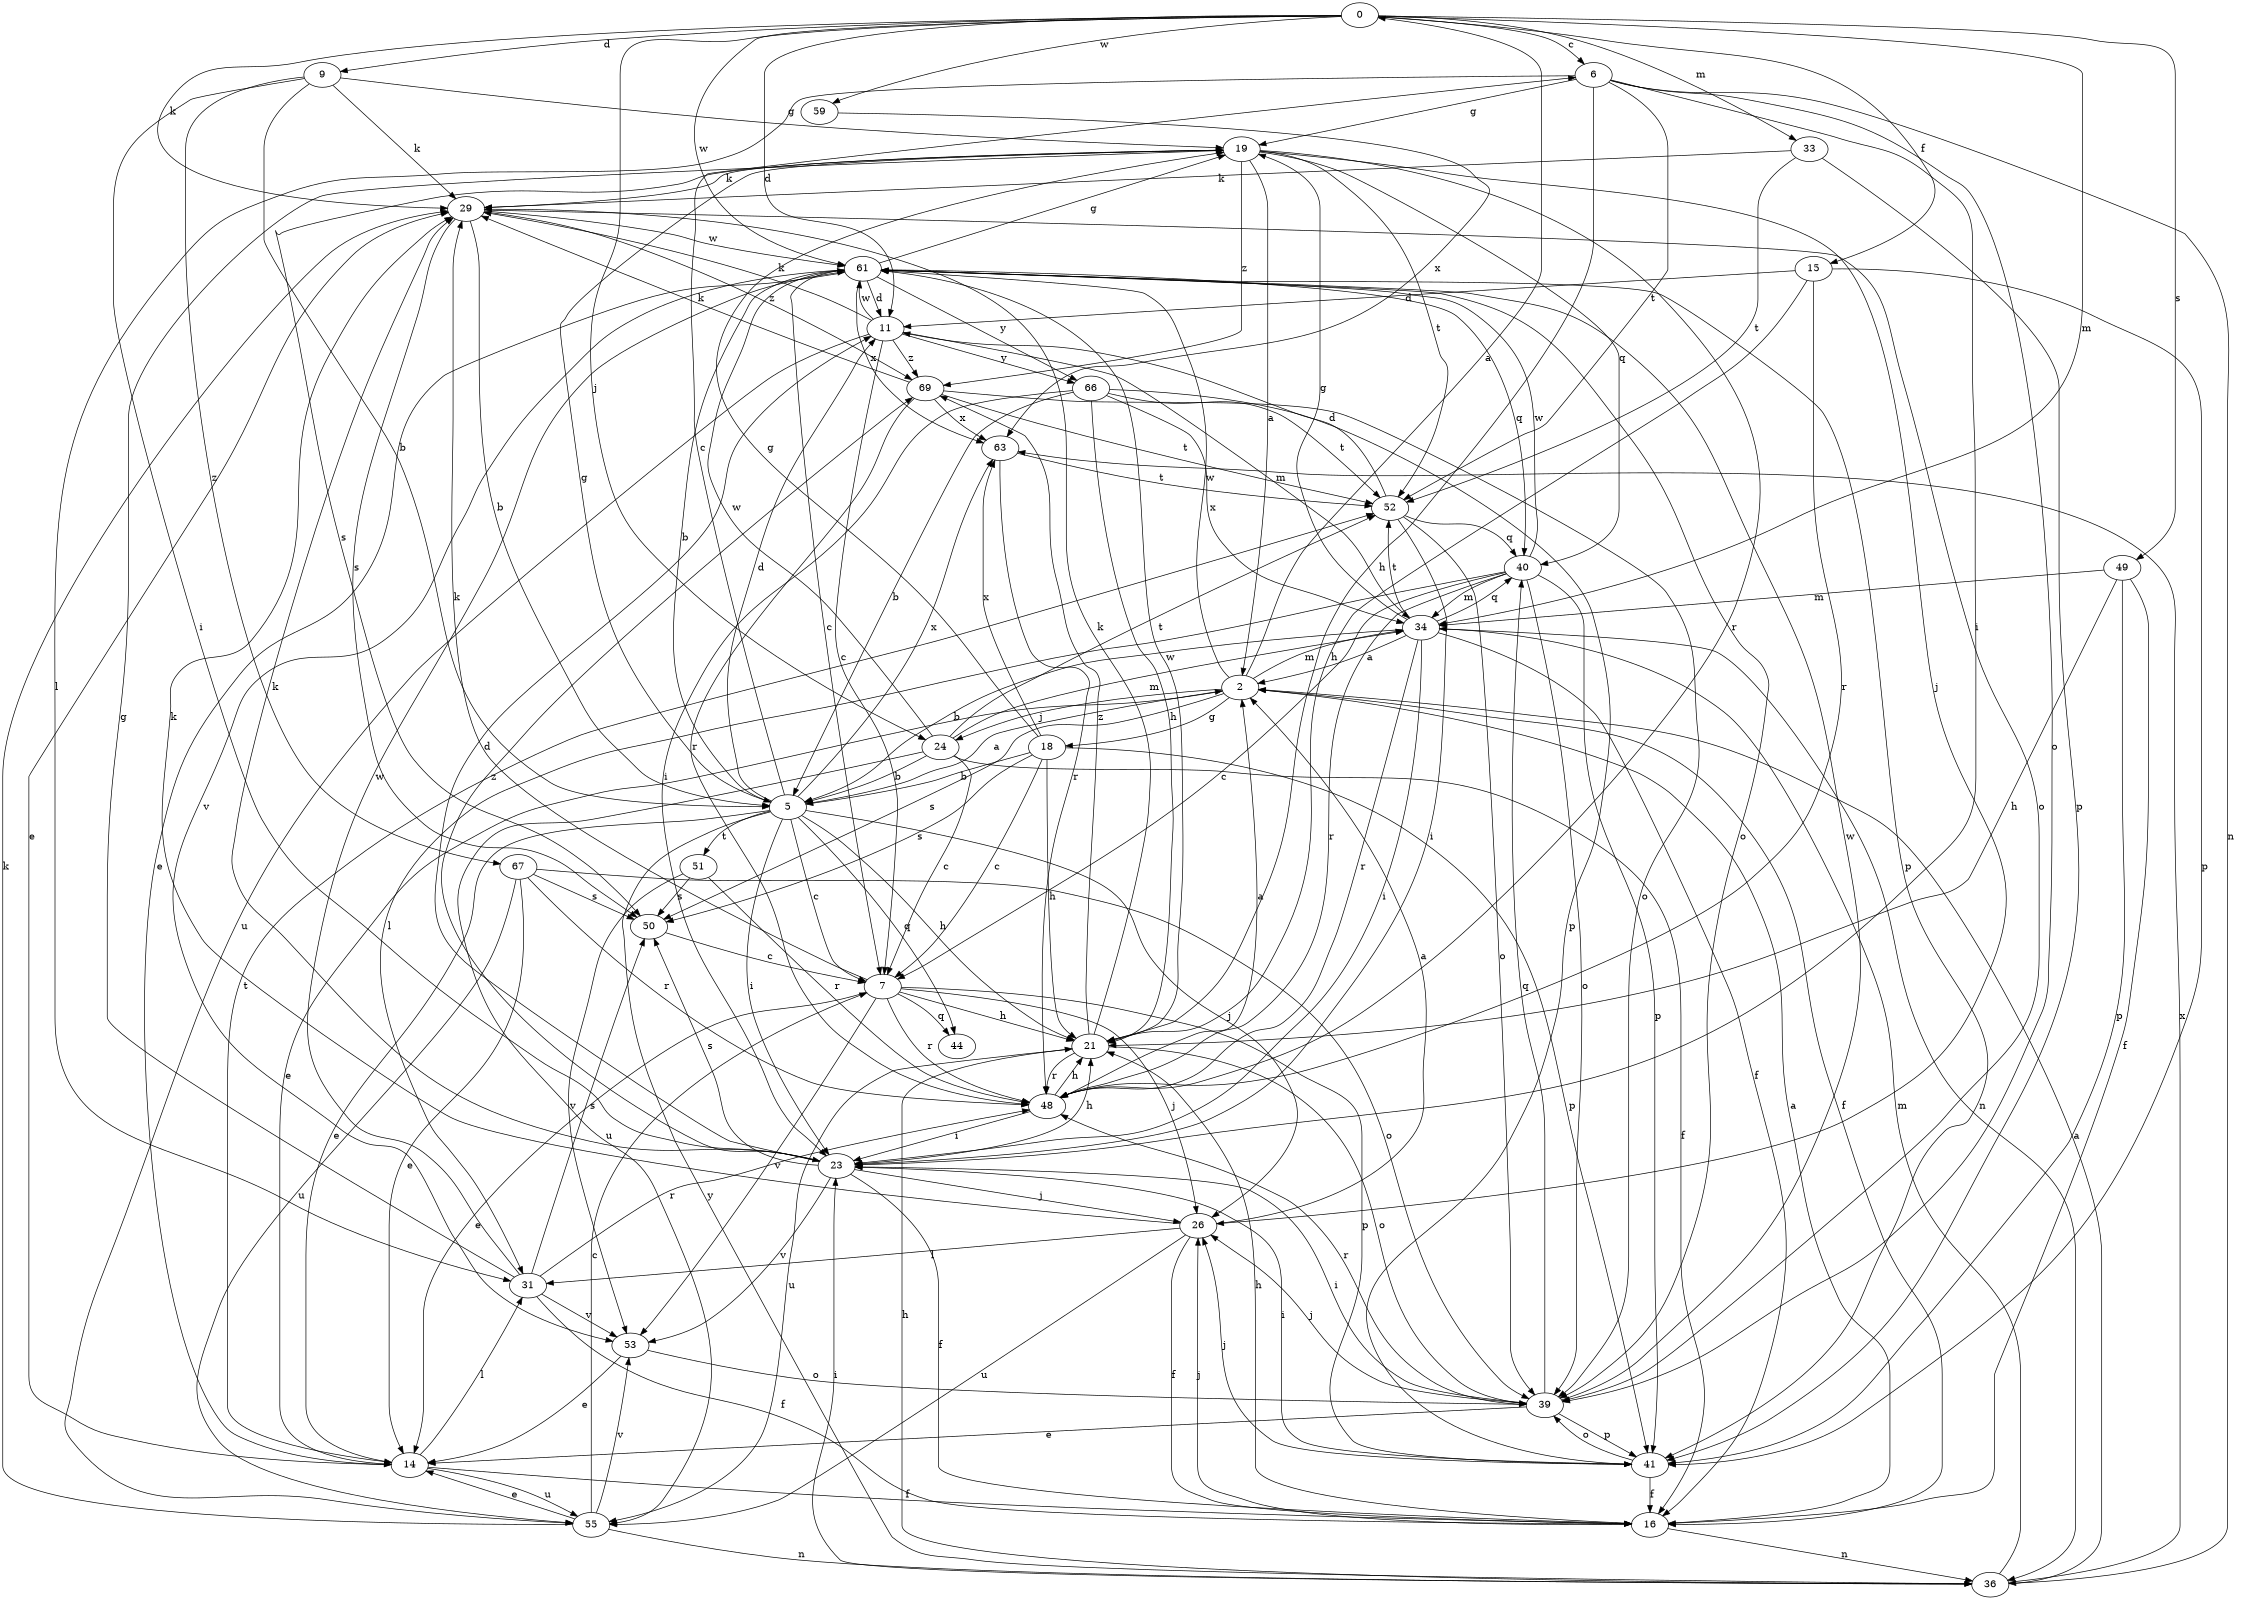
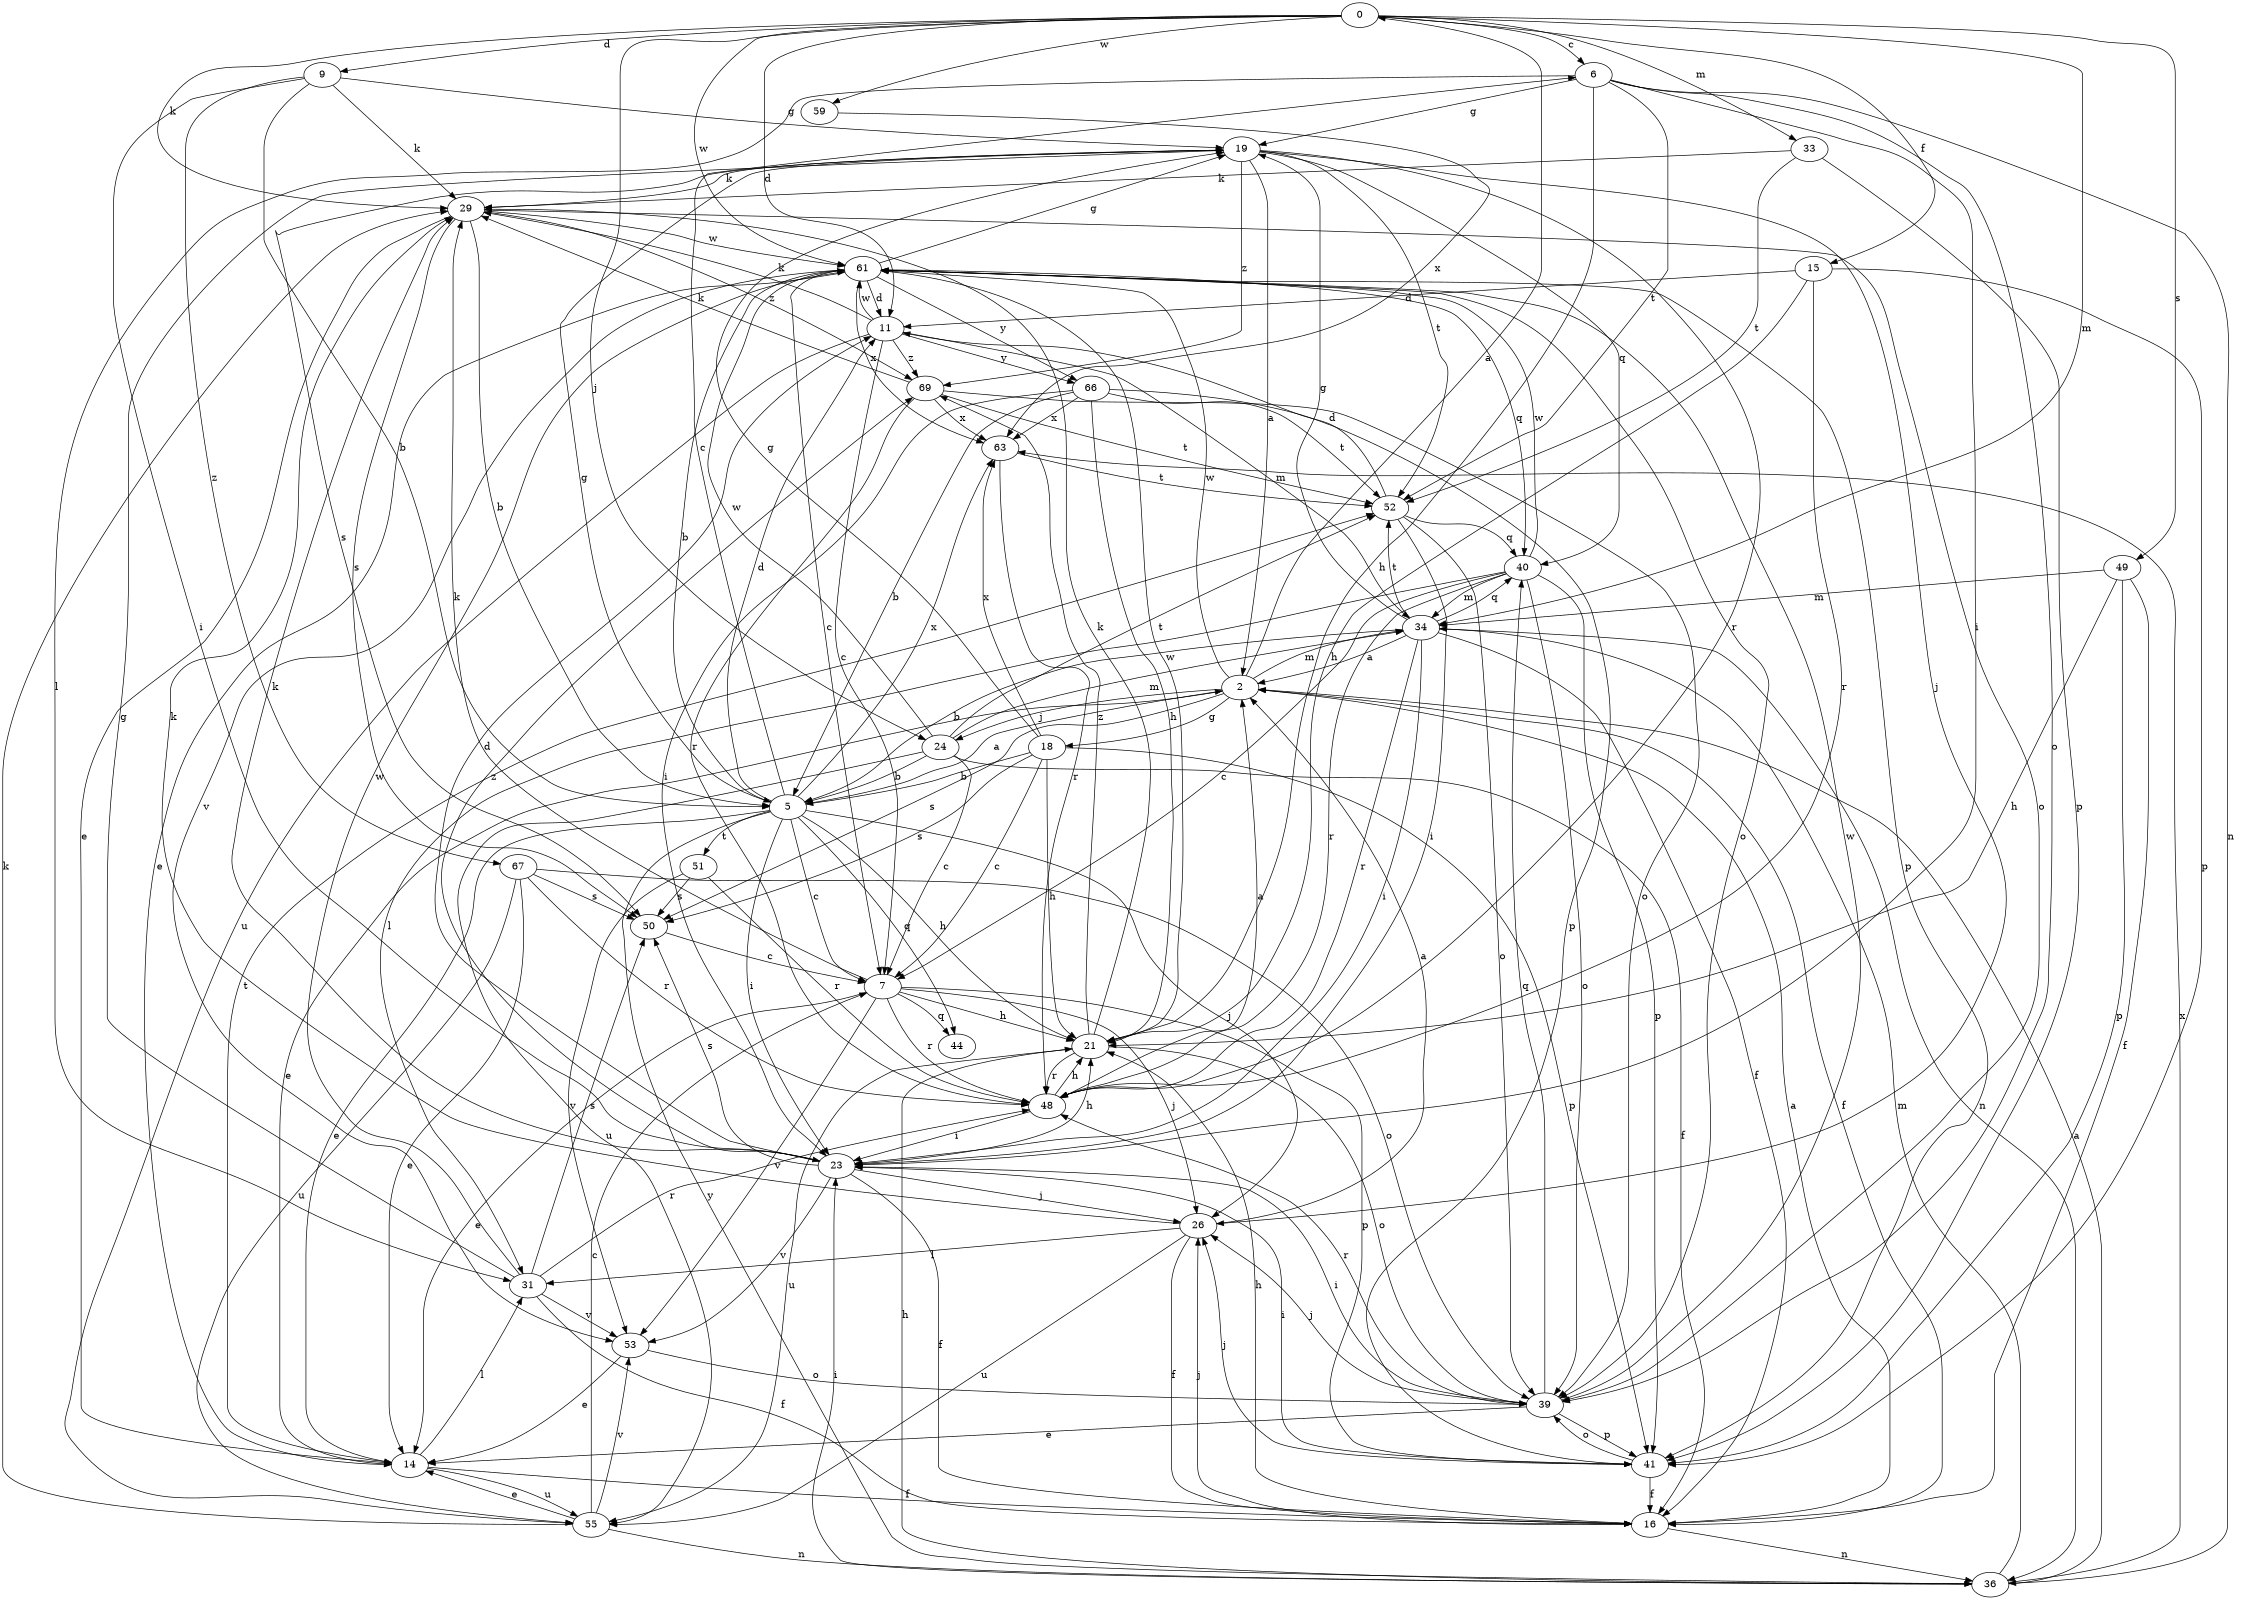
edge "66" -> "34": now "66" -> "63"
edge "14" -> "29": reversed
